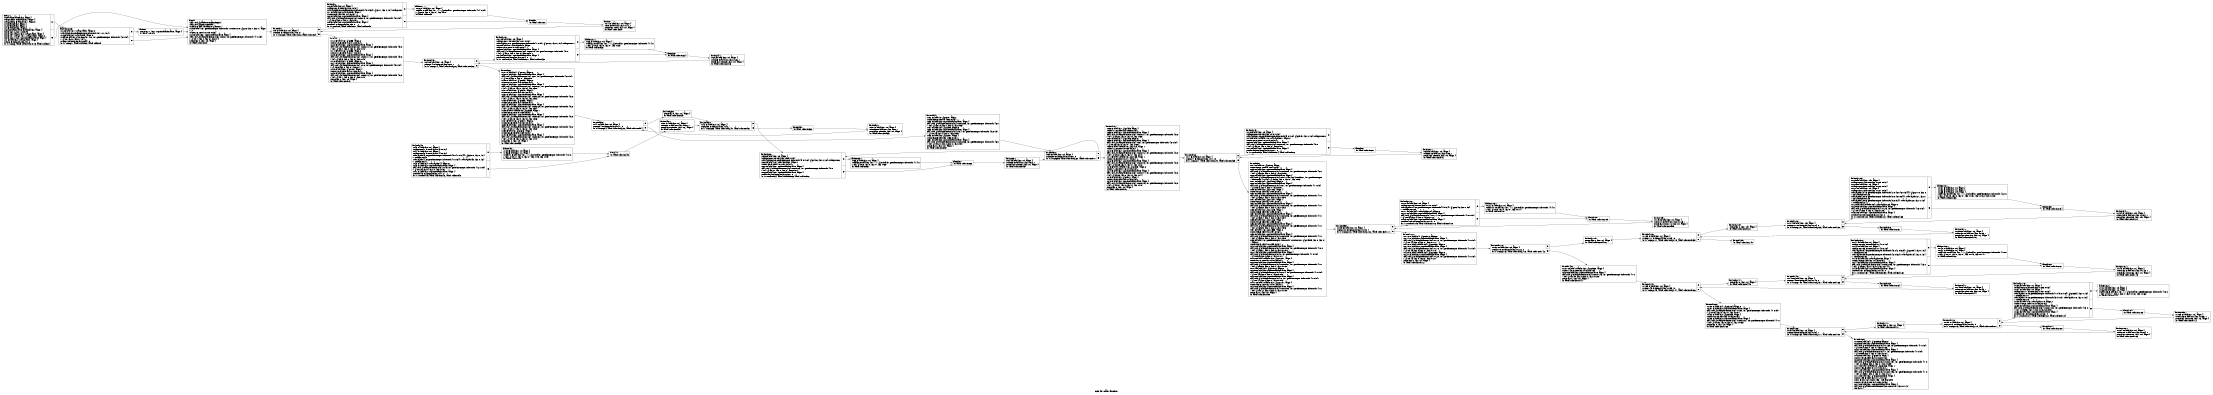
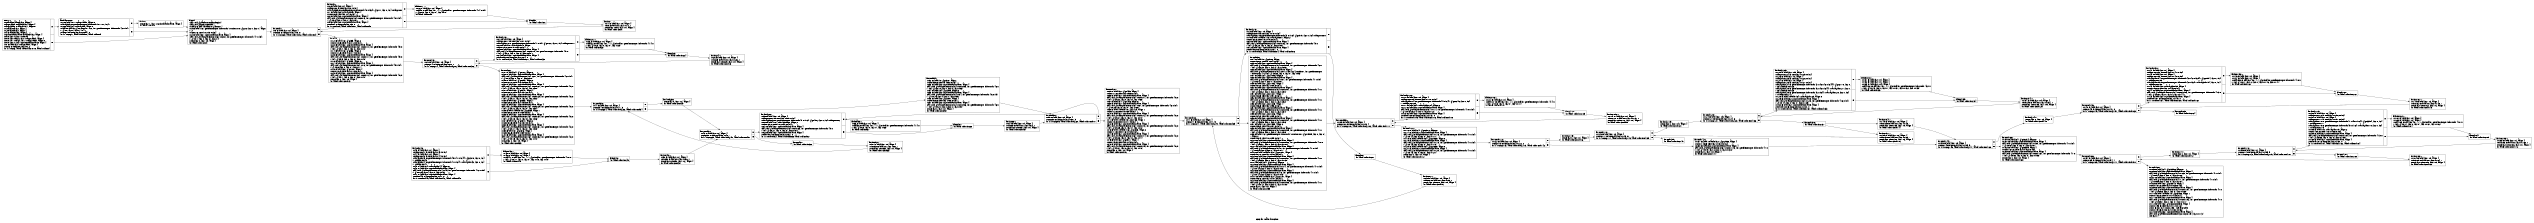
edge "if.then182:" -> "if.end184:": added
edge "for.end163:" -> "for.inc164:": now "for.end136:" -> "for.inc164:"
